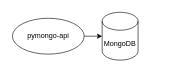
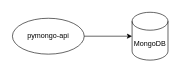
node "MongoDB": moved (120, 36) -> (150, 36)
